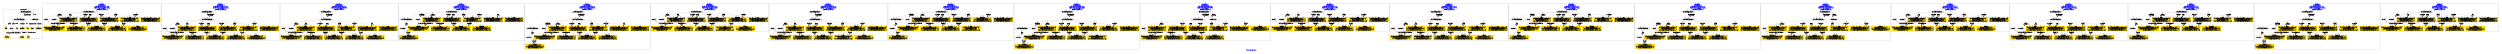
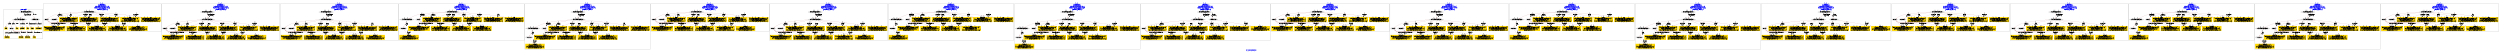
node "dim": fillcolor lightgray -> gold
node "deathDate": added
